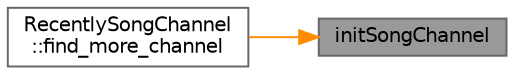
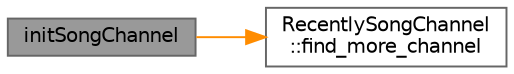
edge "RecentlySongChannel ::find_more_channel" -> "initSongChannel": reversed
